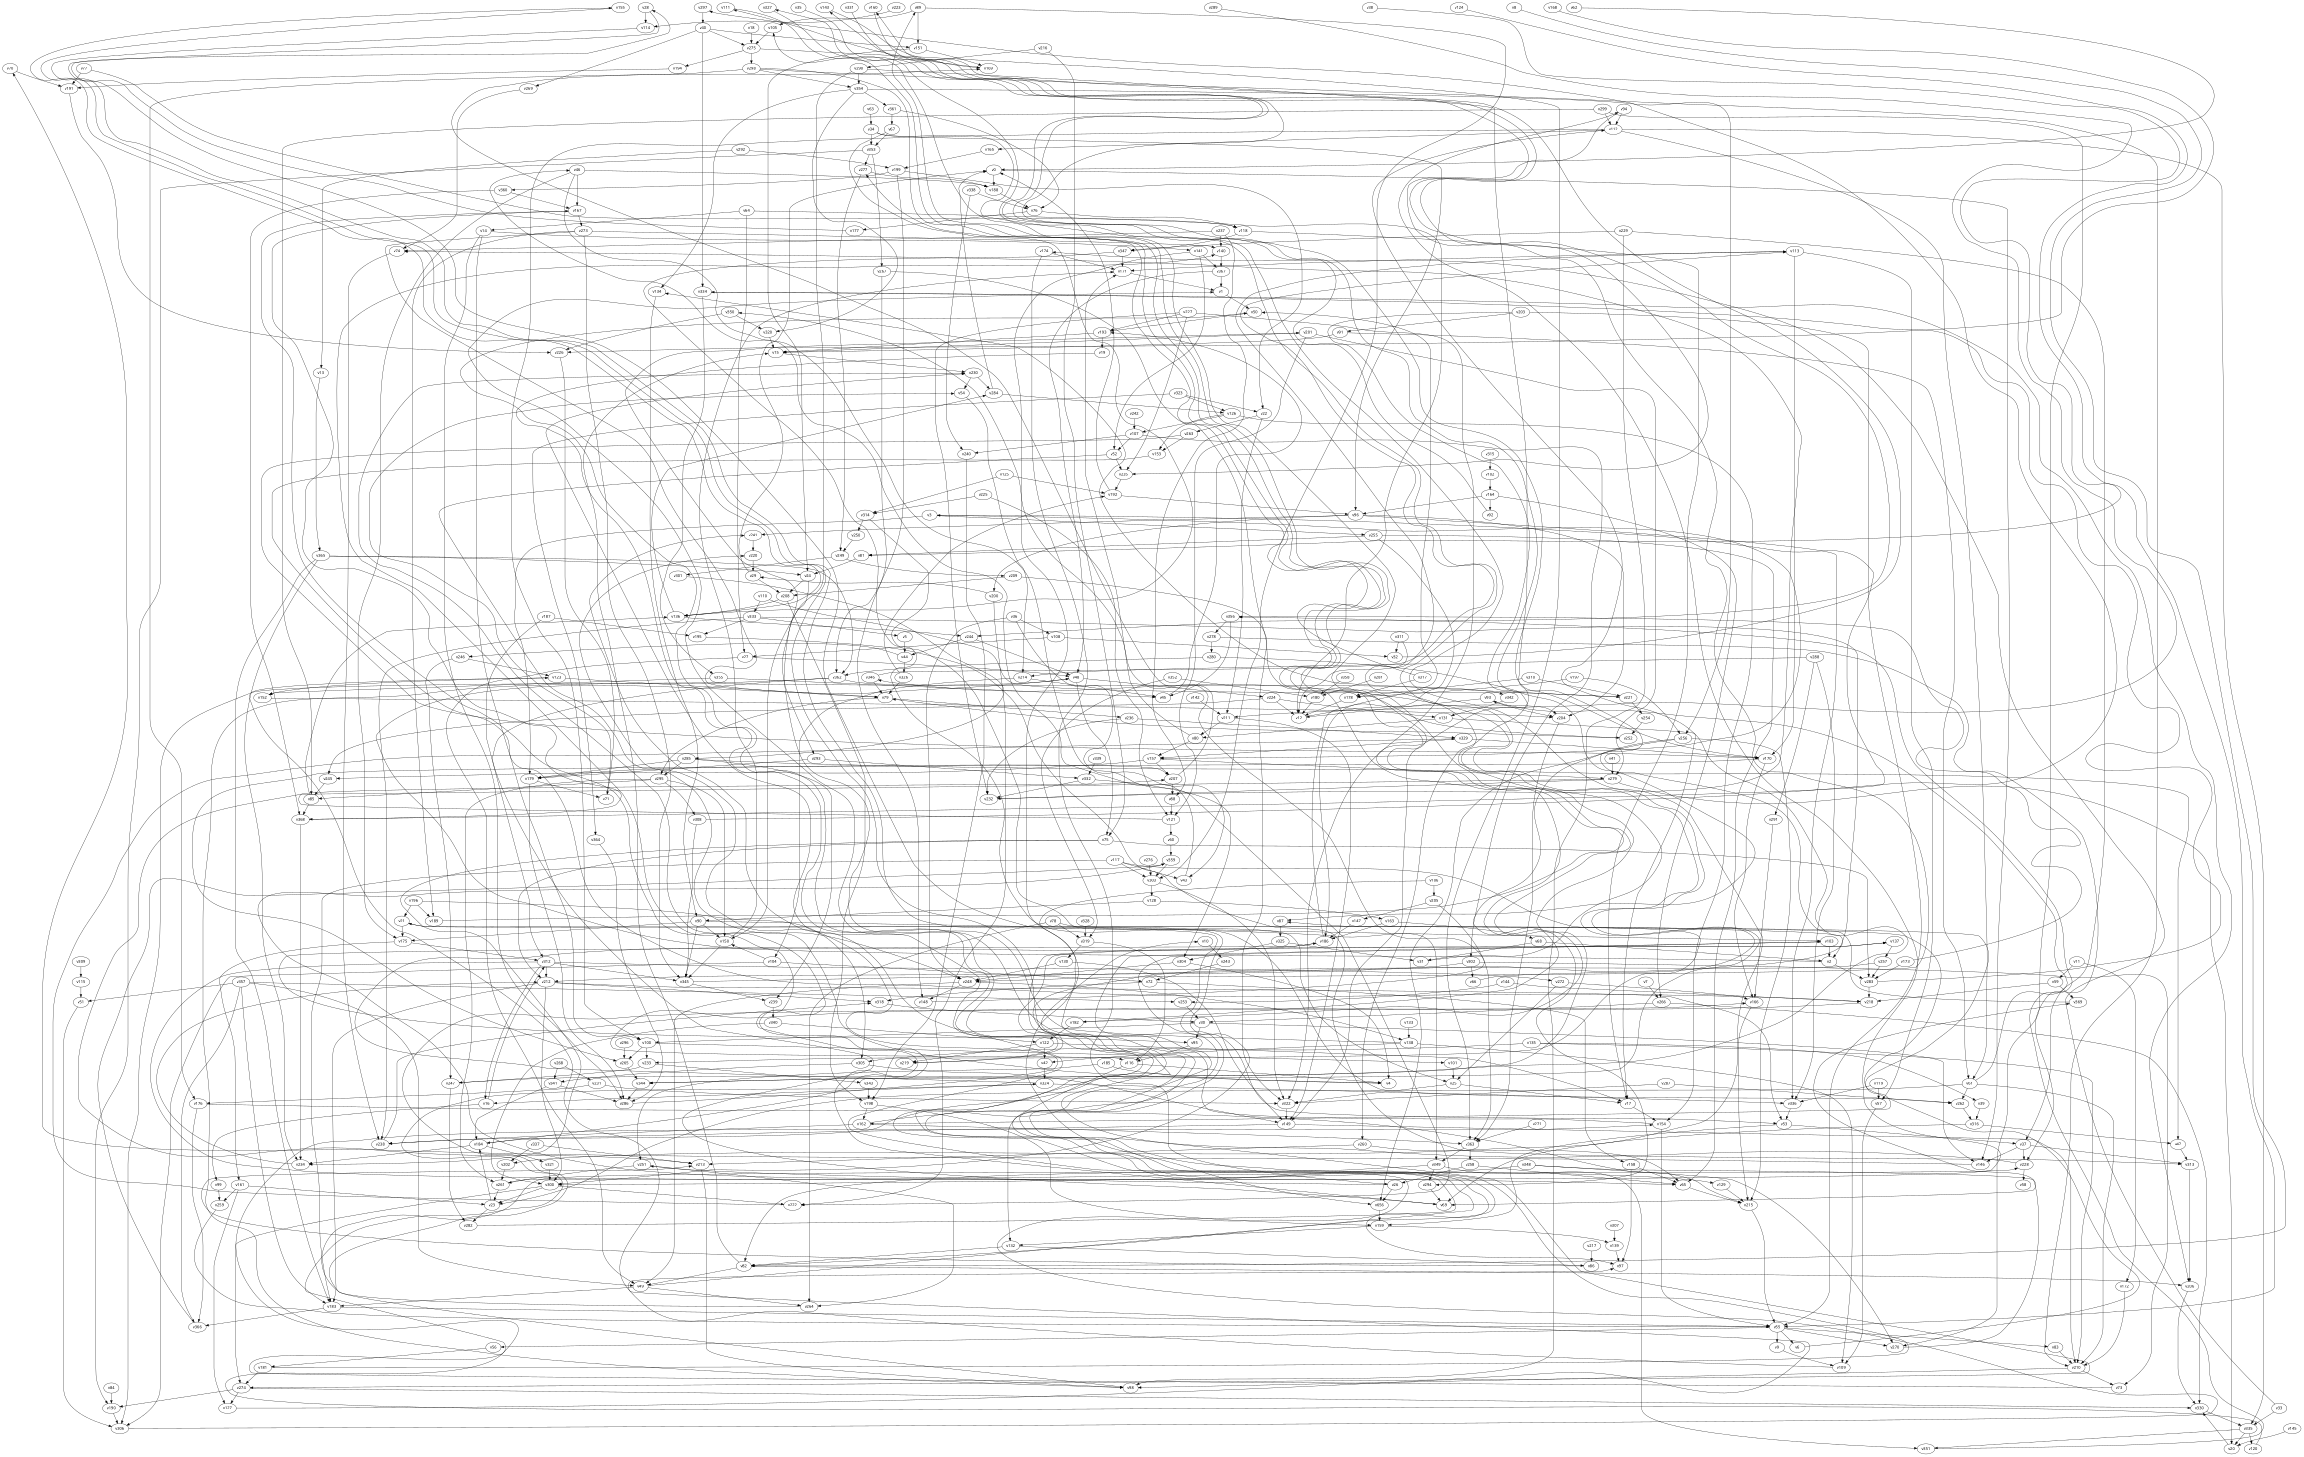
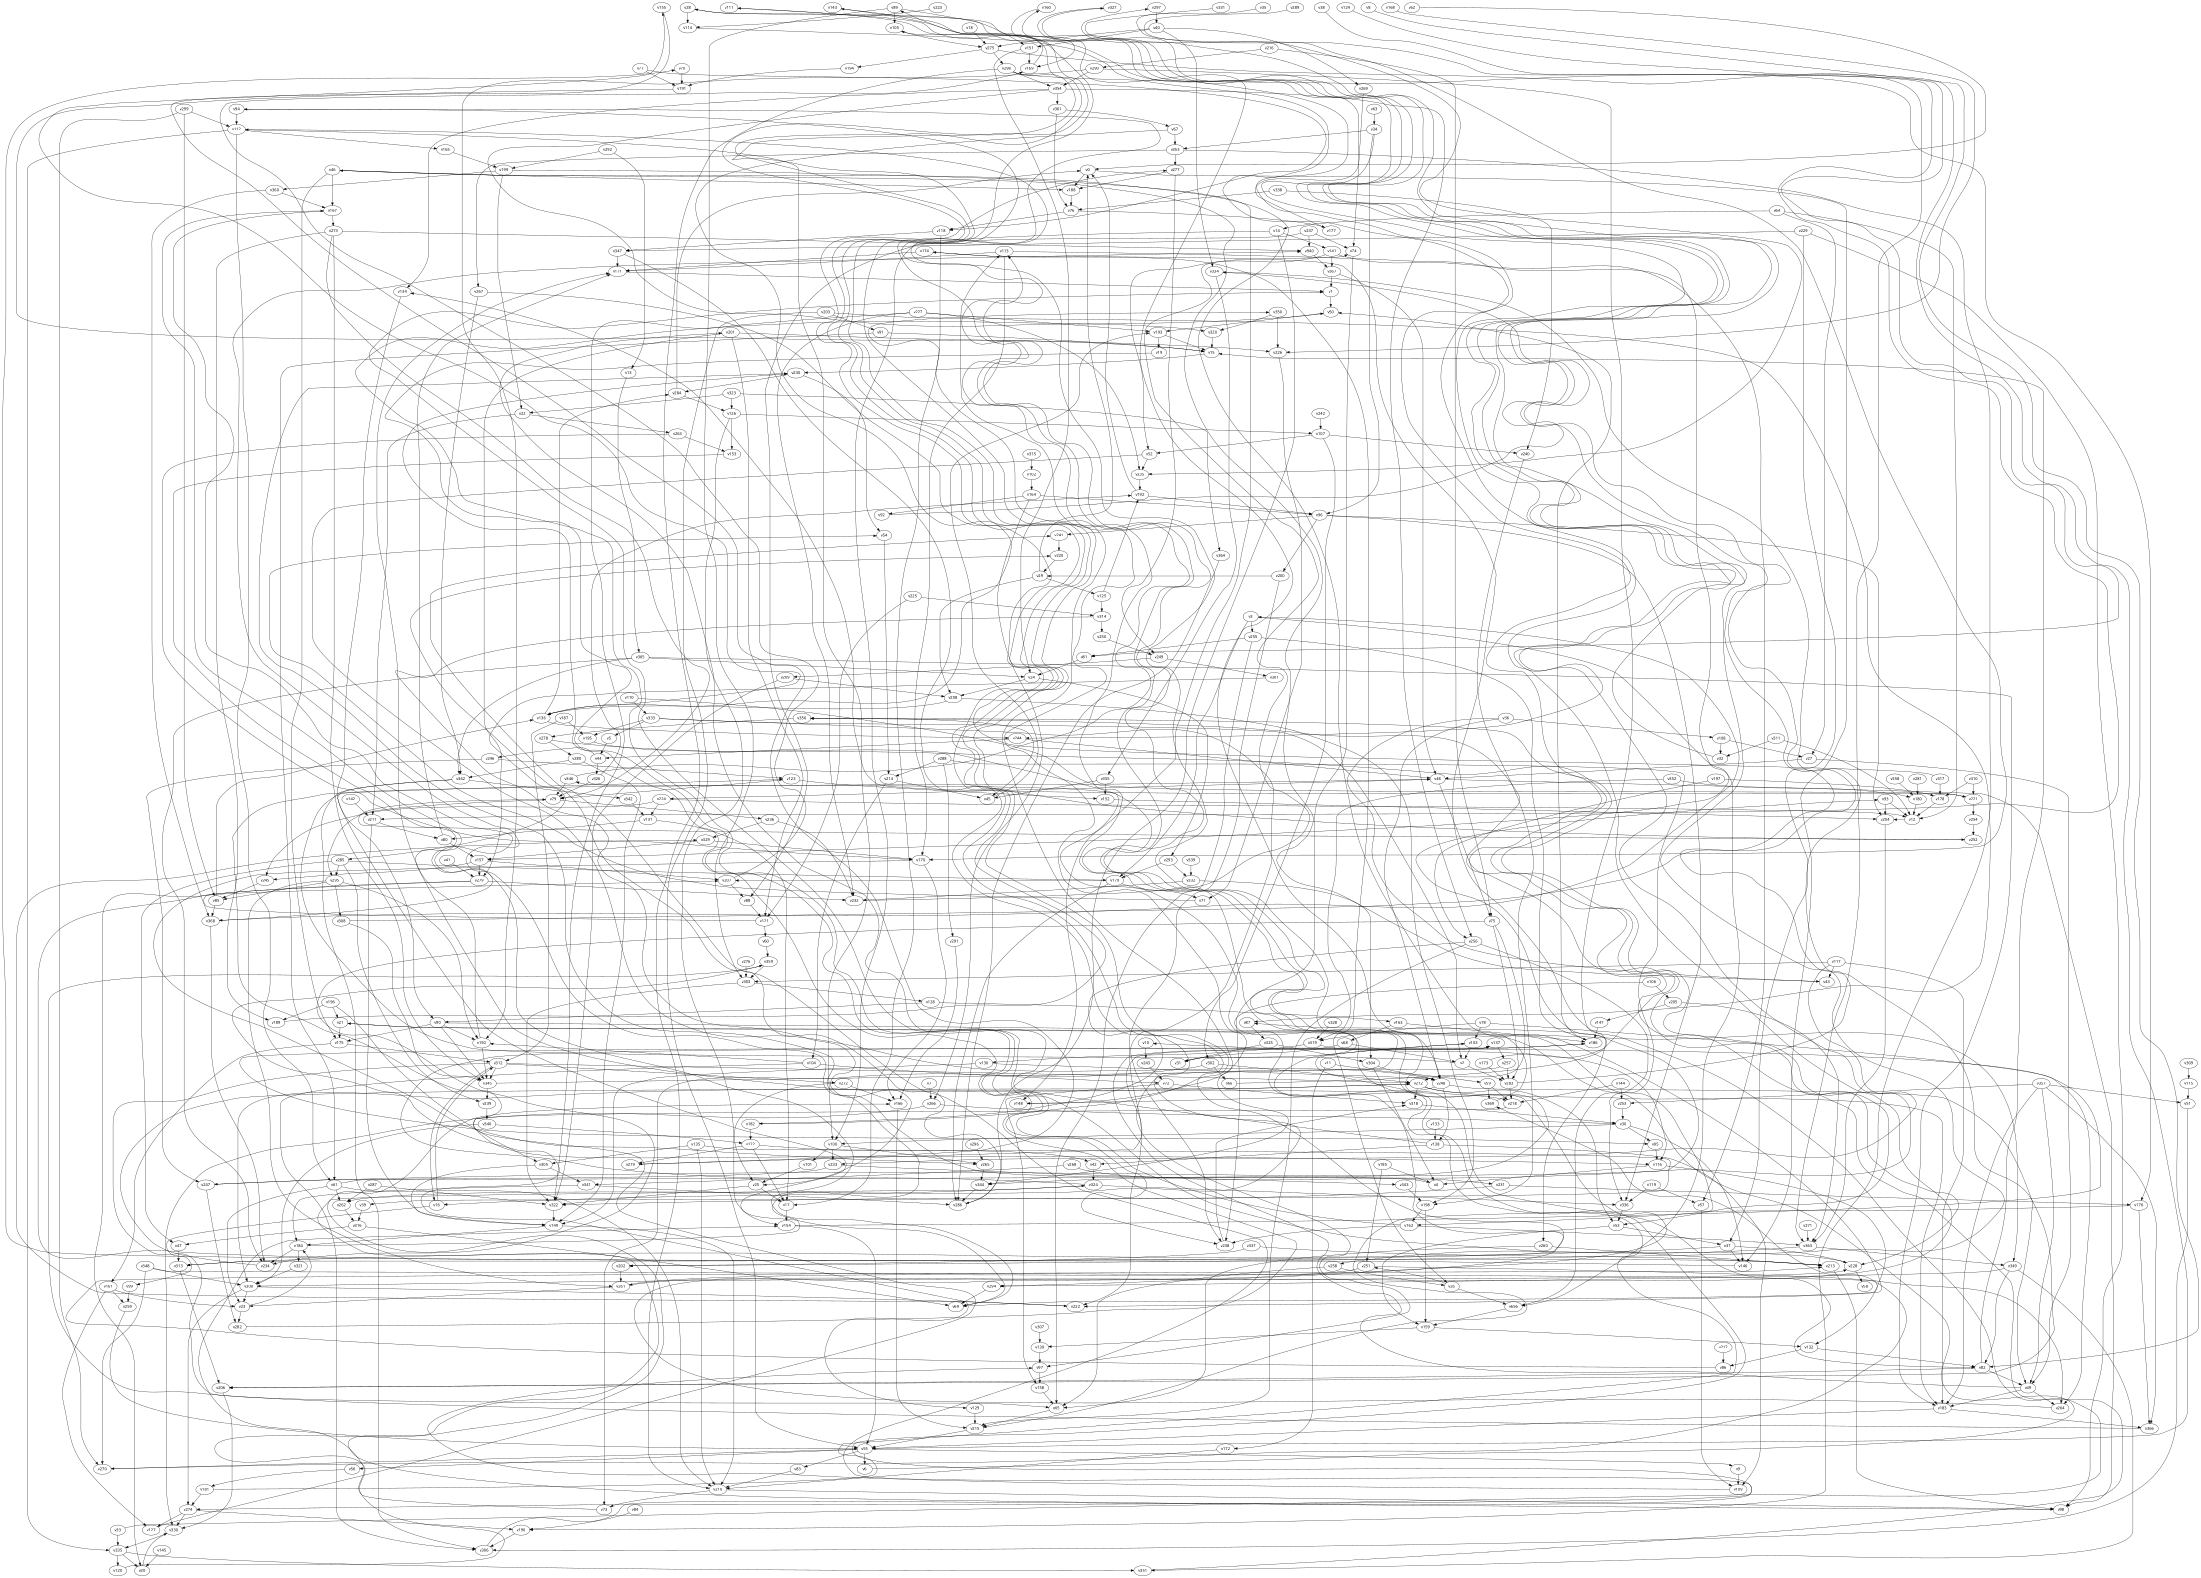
node "v140": label "v140" -> "v940"
edge "v29" -> "v125": added
edge "v158" -> "v97": reversed
